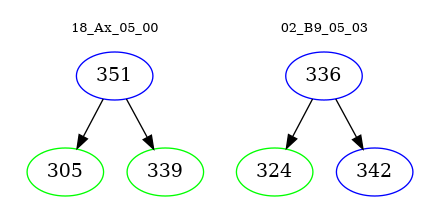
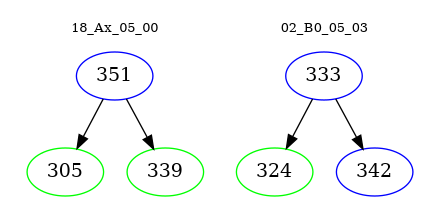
cluster "02_B9_05_03": label "02_B9_05_03" -> "02_B0_05_03"
node "336": label "336" -> "333"
